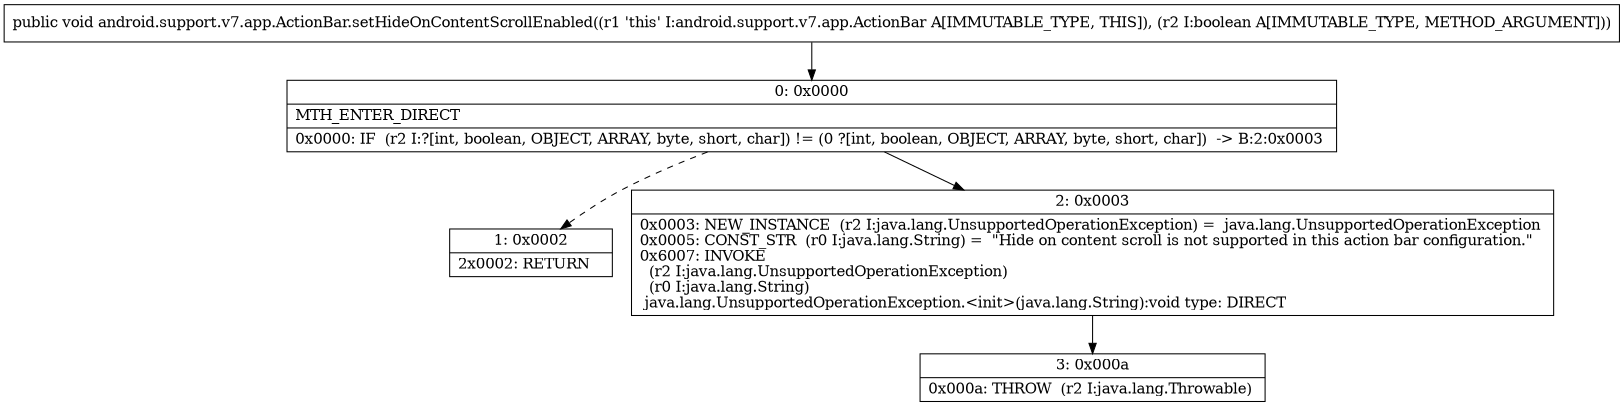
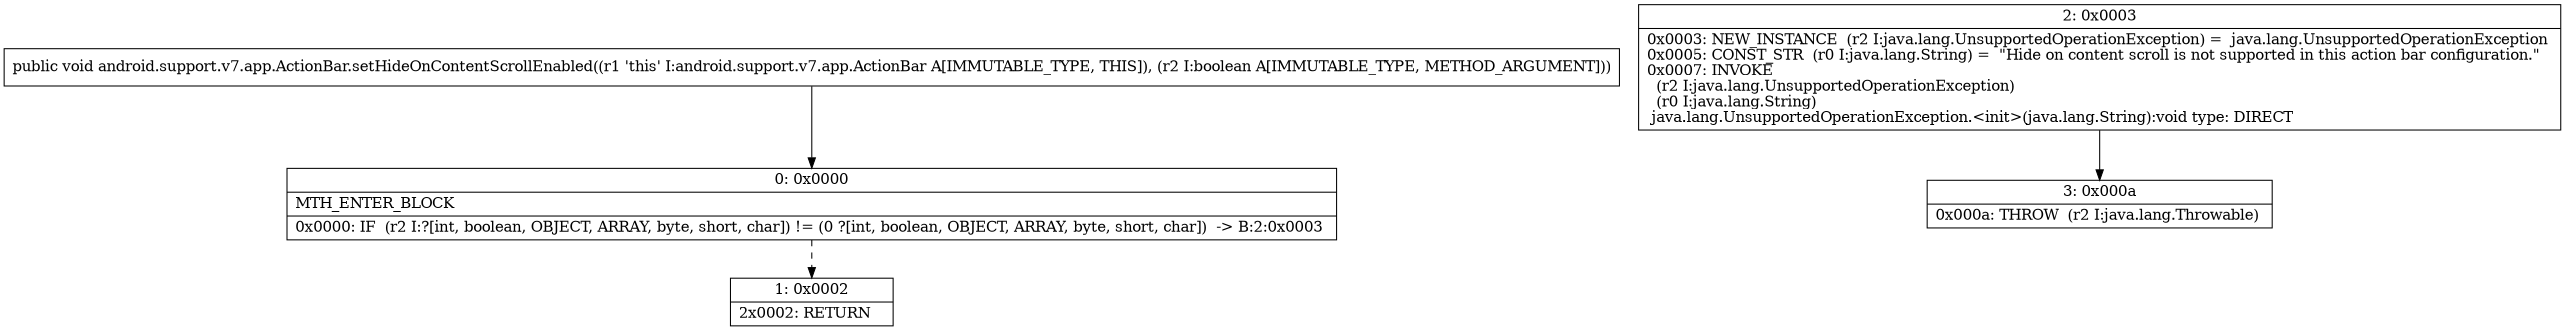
node "0: 0x0000": text "MTH_ENTER_DIRECT" -> "MTH_ENTER_BLOCK"
edge "0: 0x0000" -> "2: 0x0003": removed
node "2: 0x0003": text "0x6007: INVOKE" -> "0x0007: INVOKE"
